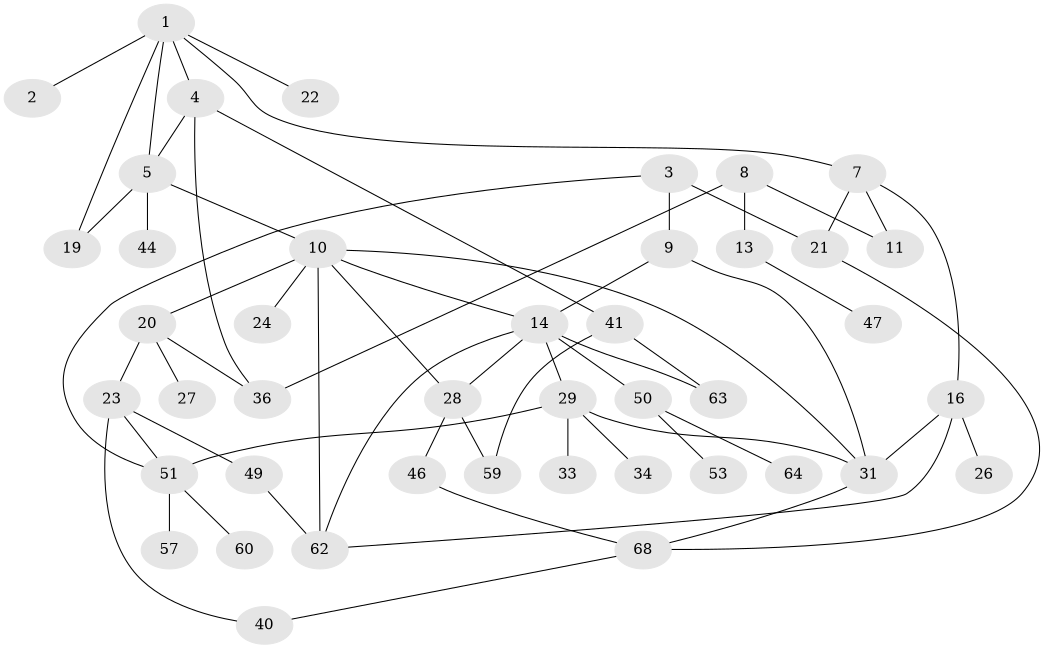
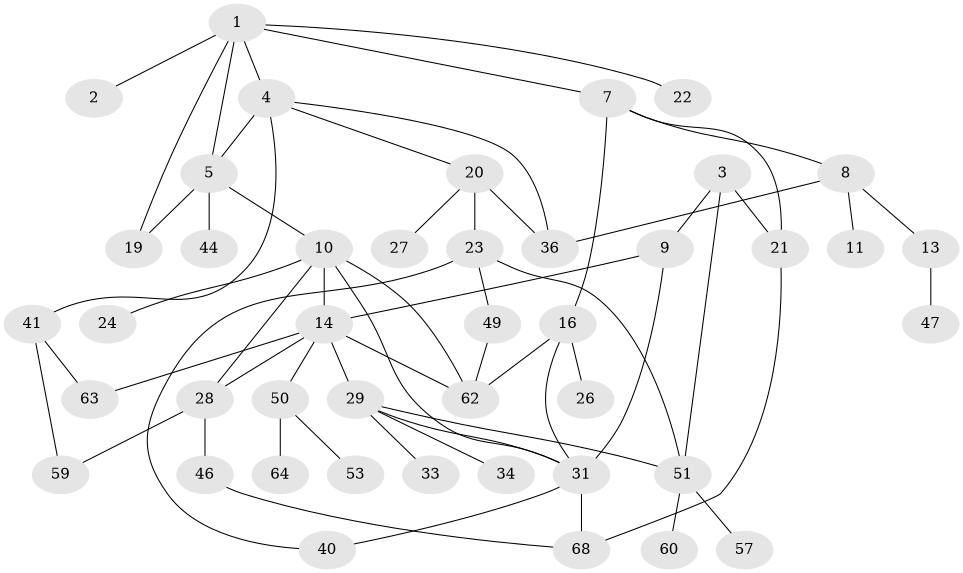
edge "7" -- "11": now "7" -- "8"
edge "10" -- "20": now "4" -- "20"
edge "68" -- "40": now "31" -- "40"
